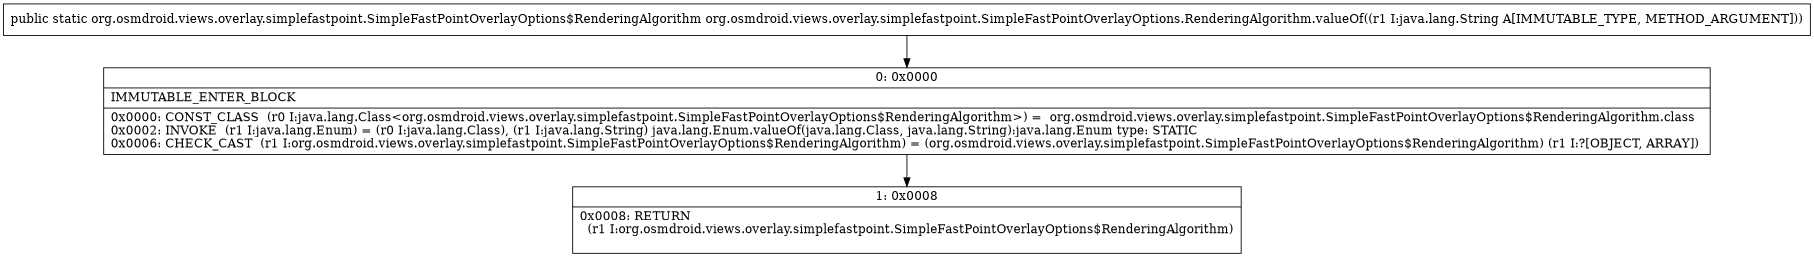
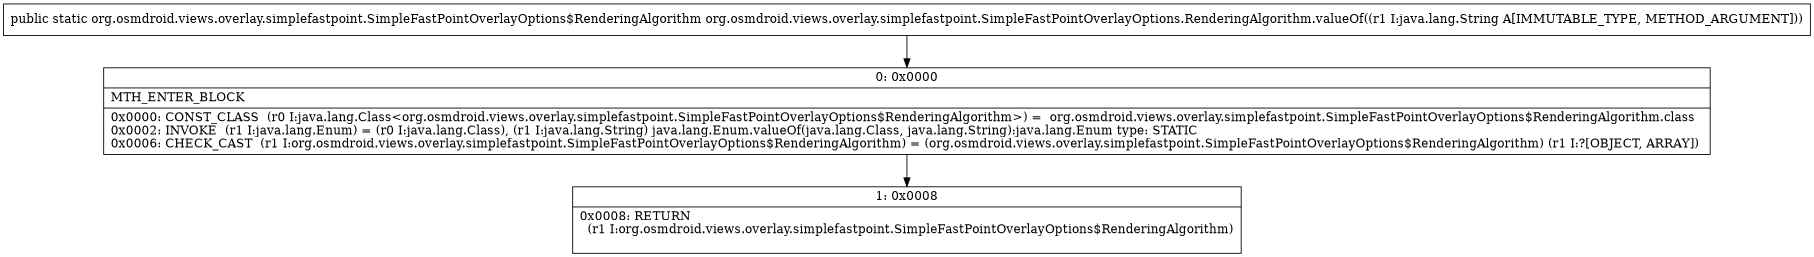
node "0: 0x0000": text "IMMUTABLE_ENTER_BLOCK" -> "MTH_ENTER_BLOCK"
